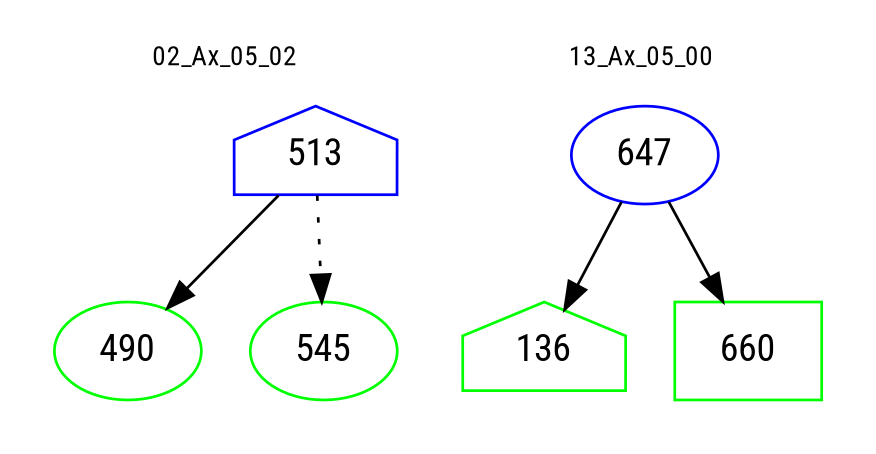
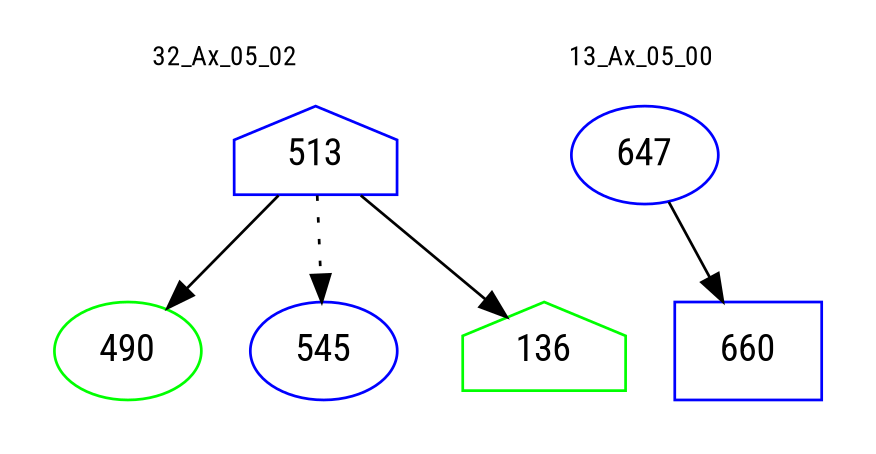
cluster "02_Ax_05_02": label "02_Ax_05_02" -> "32_Ax_05_02"
edge "647" -> "136": now "513" -> "136"
node "545": color green -> blue
node "660": color green -> blue
